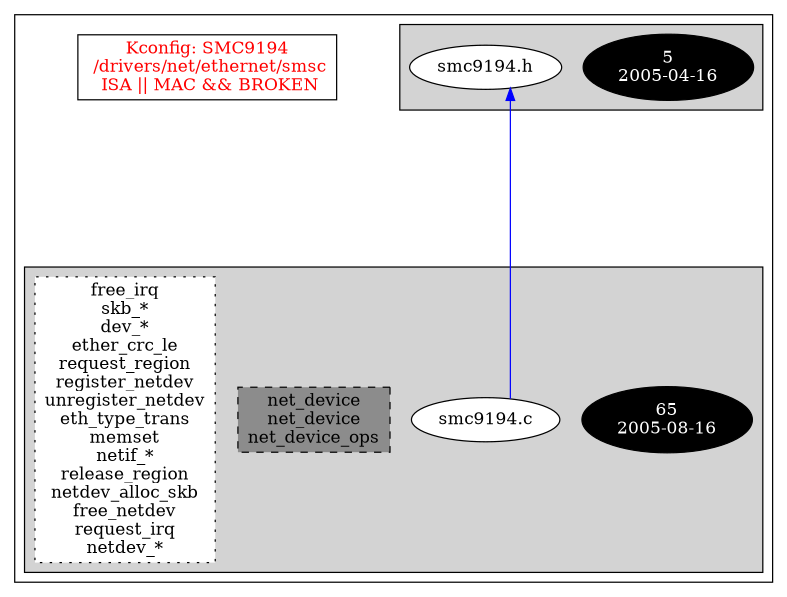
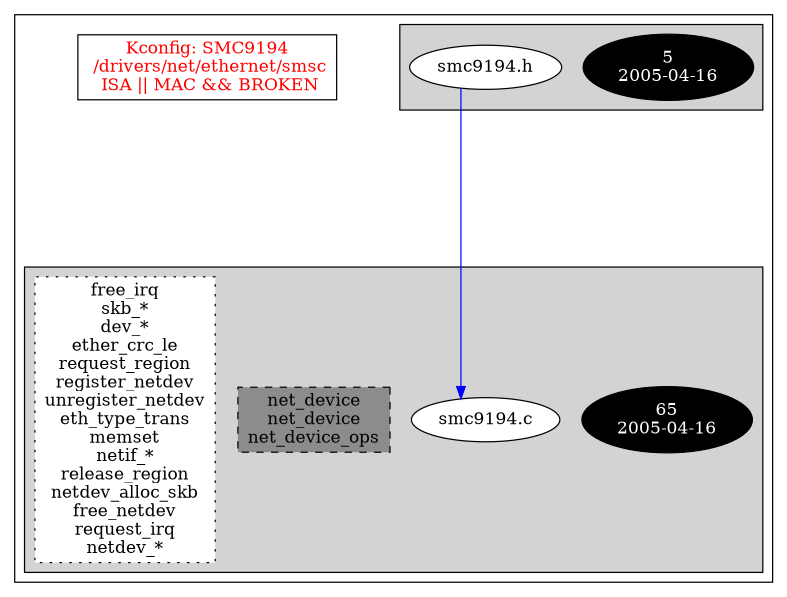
edge "smc9194.c" -> "smc9194.h": reversed
node "65 2005-08-16": label "65 2005-08-16" -> "65 2005-04-16"
